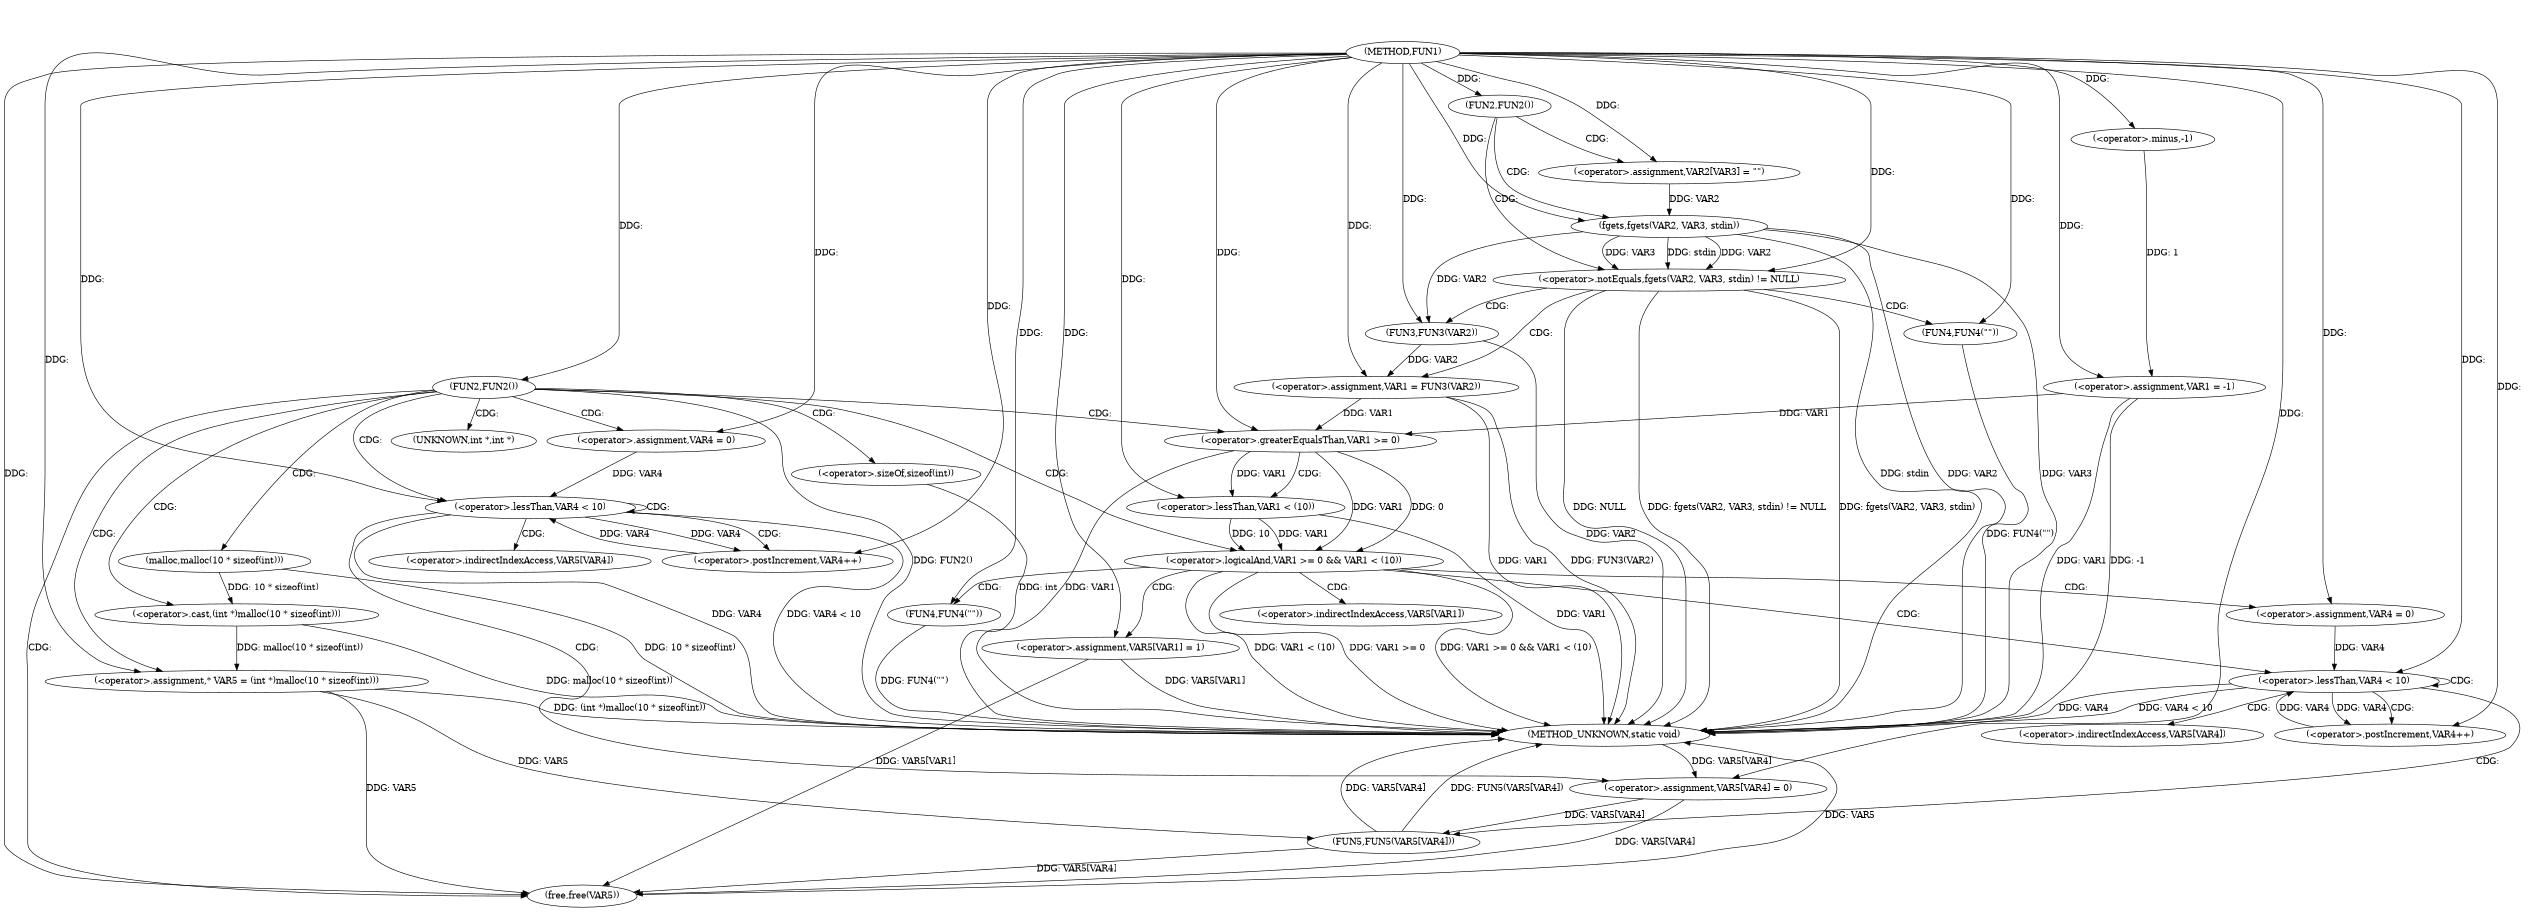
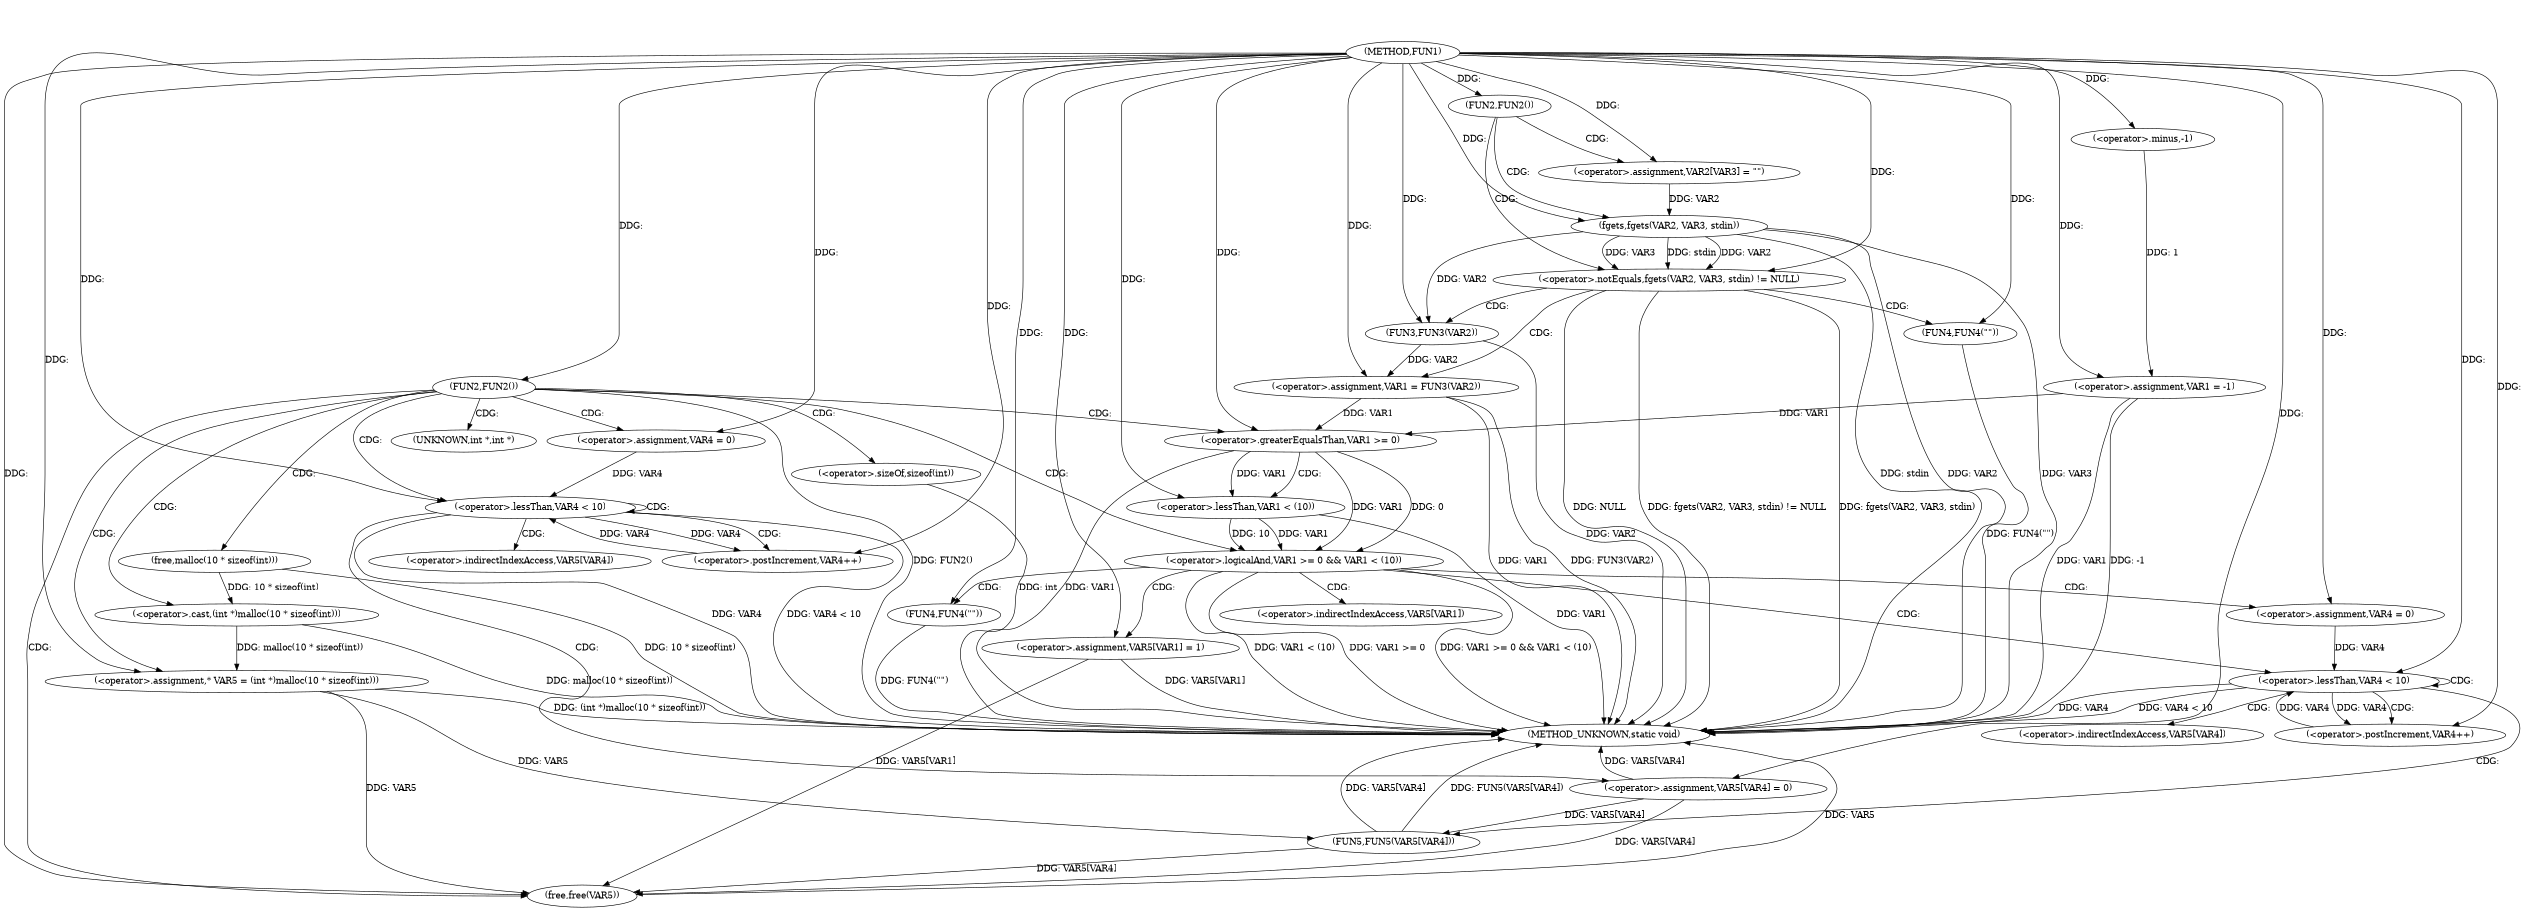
node "(malloc,malloc(10 * sizeof(int)))": label "(malloc,malloc(10 * sizeof(int)))" -> "(free,malloc(10 * sizeof(int)))"
edge "(METHOD_UNKNOWN,static void)" -> "(<operator>.assignment,VAR5[VAR4] = 0)": reversed
